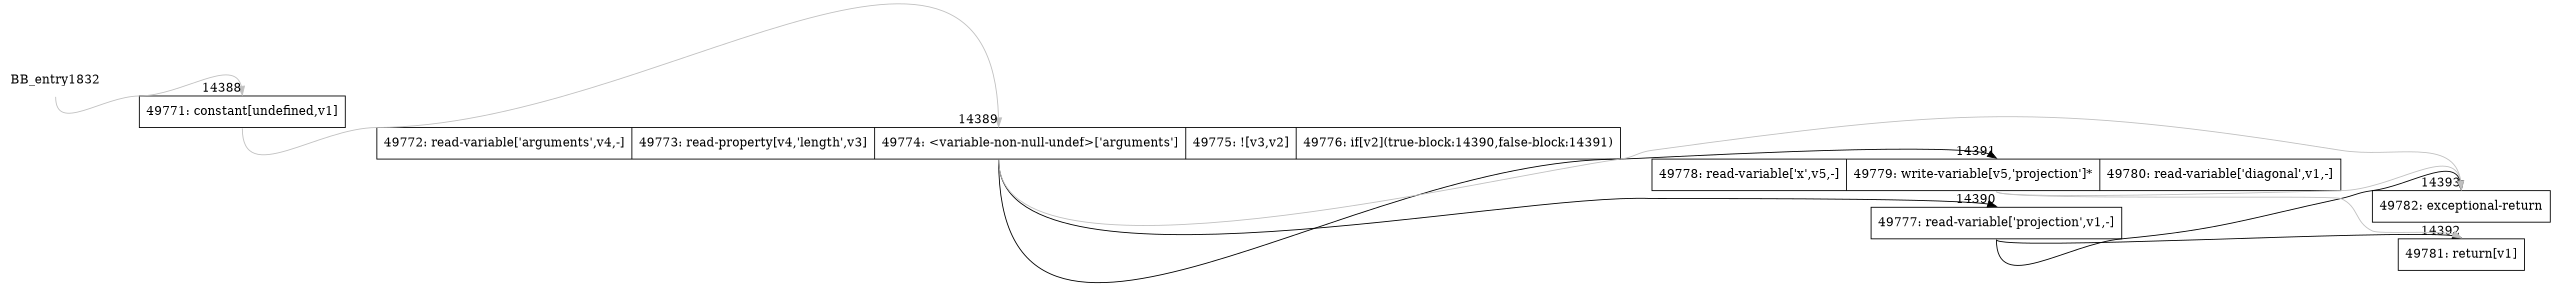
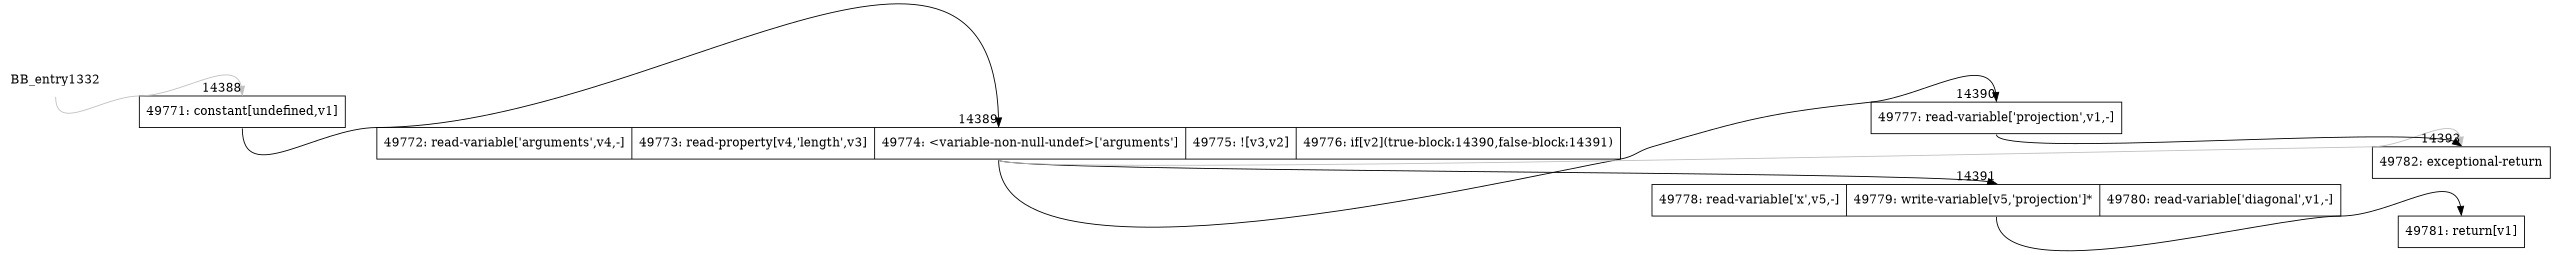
edge "49771: constant[undefined,v1]" -> "49772: read-variable['arguments',v4,-]": color gray -> black
node "BB_entry1832": label "BB_entry1832" -> "BB_entry1332"
edge "49778: read-variable['x',v5,-]" -> "49782: exceptional-return": removed
edge "49778: read-variable['x',v5,-]" -> "49781: return[v1]": color gray -> black
edge "49777: read-variable['projection',v1,-]" -> "49781: return[v1]": removed
